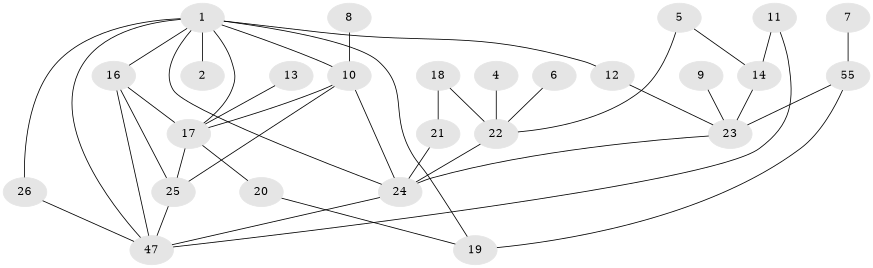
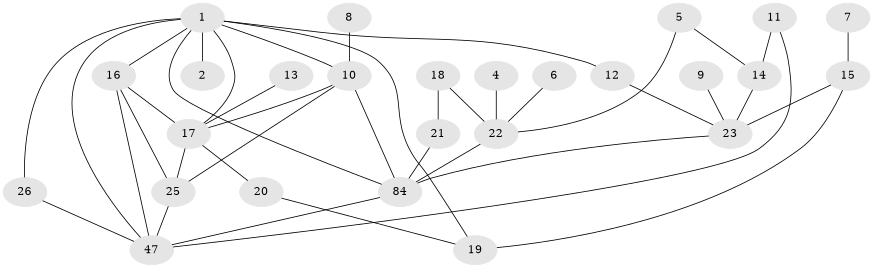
node "55": label "55" -> "15"
node "24": label "24" -> "84"
